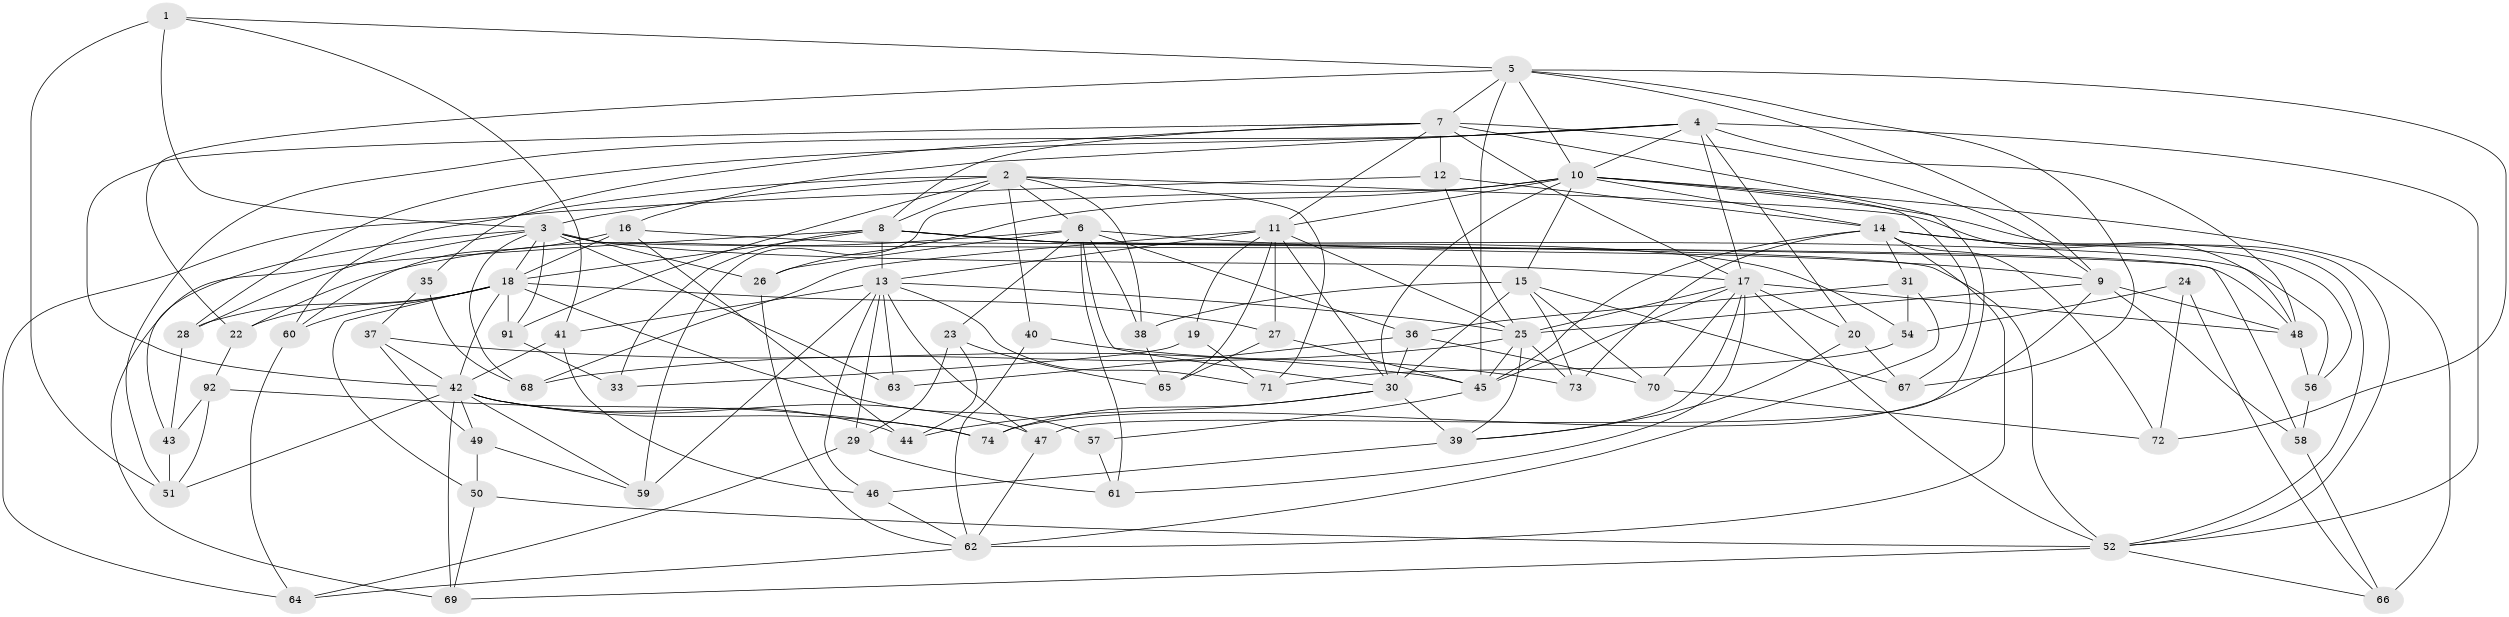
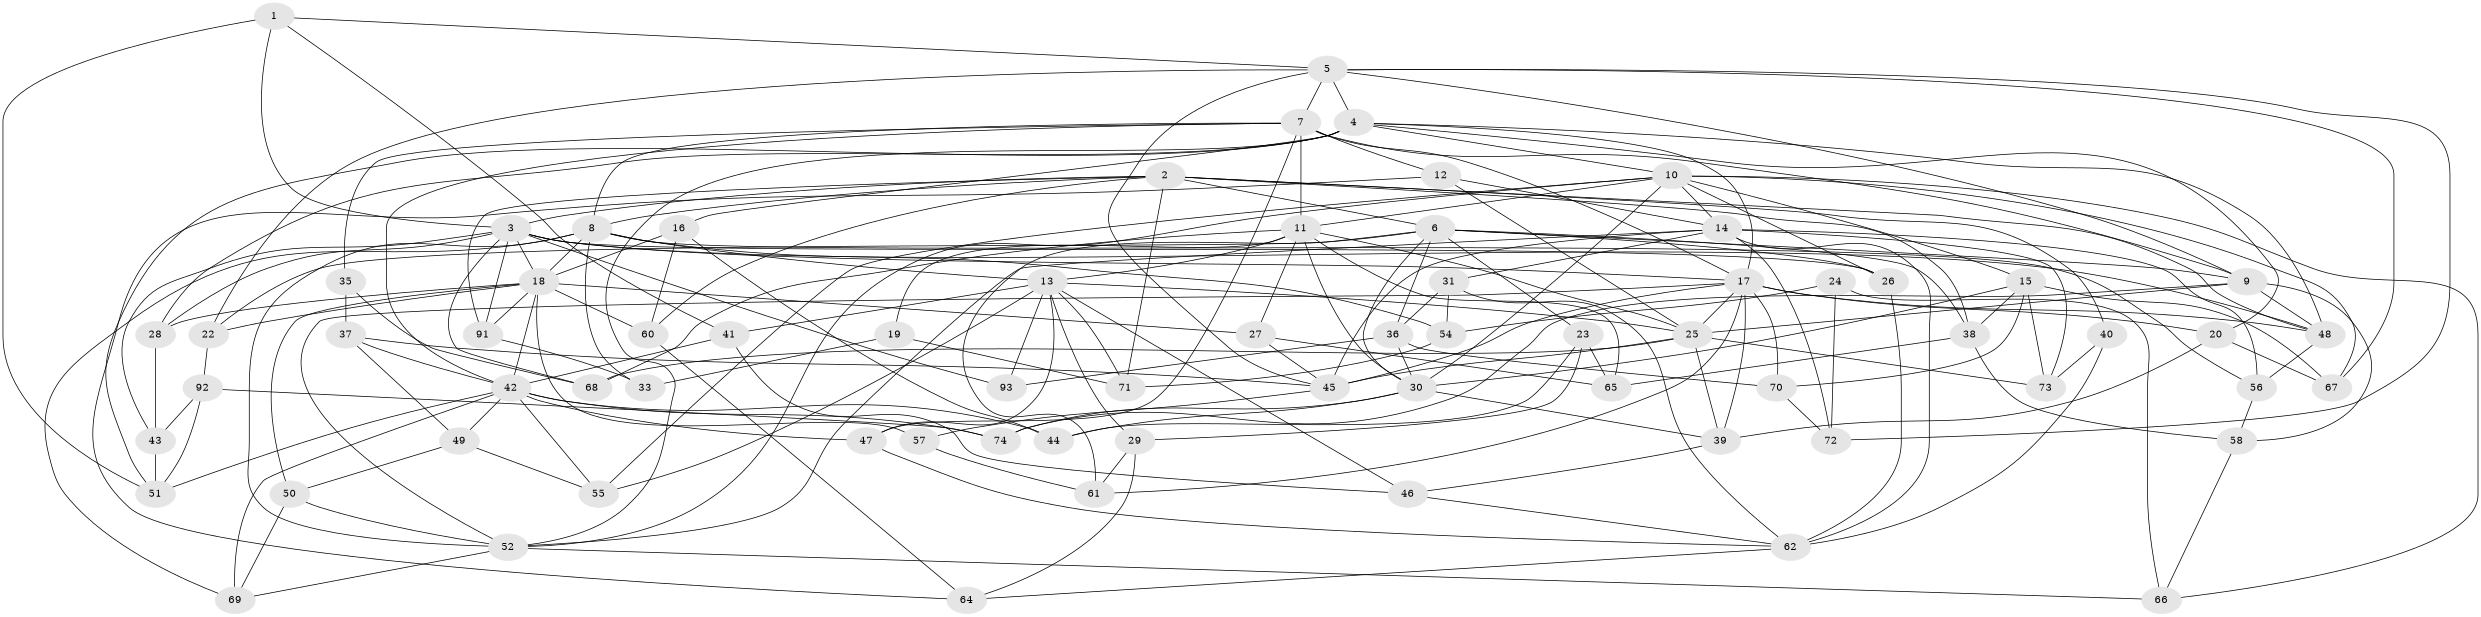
edge "5" -- "10": now "5" -- "4"
edge "16" -- "58": now "38" -- "58"
node "63": label "63" -> "93"
node "59": label "59" -> "55"
